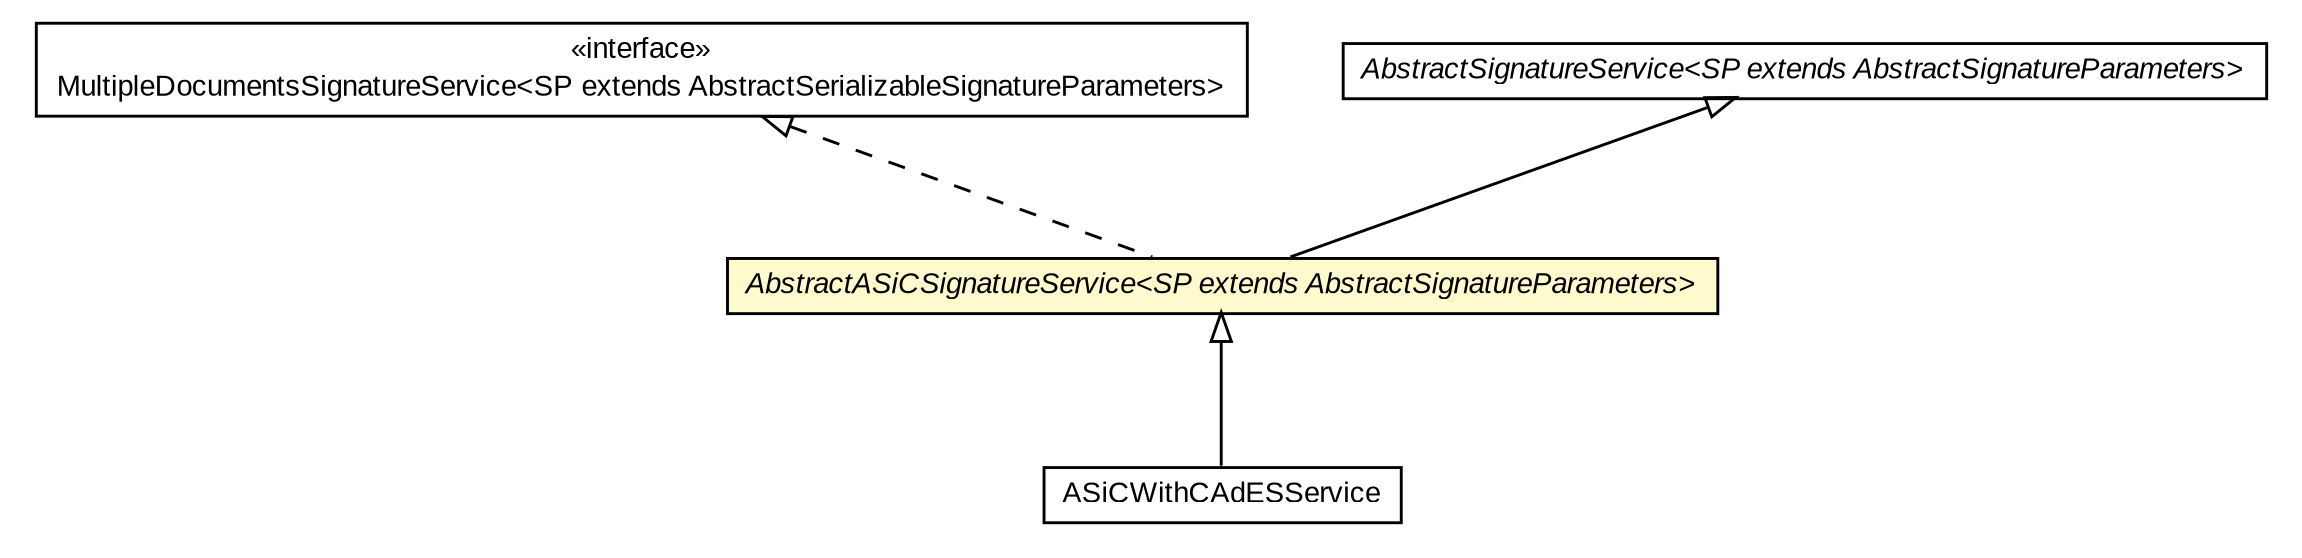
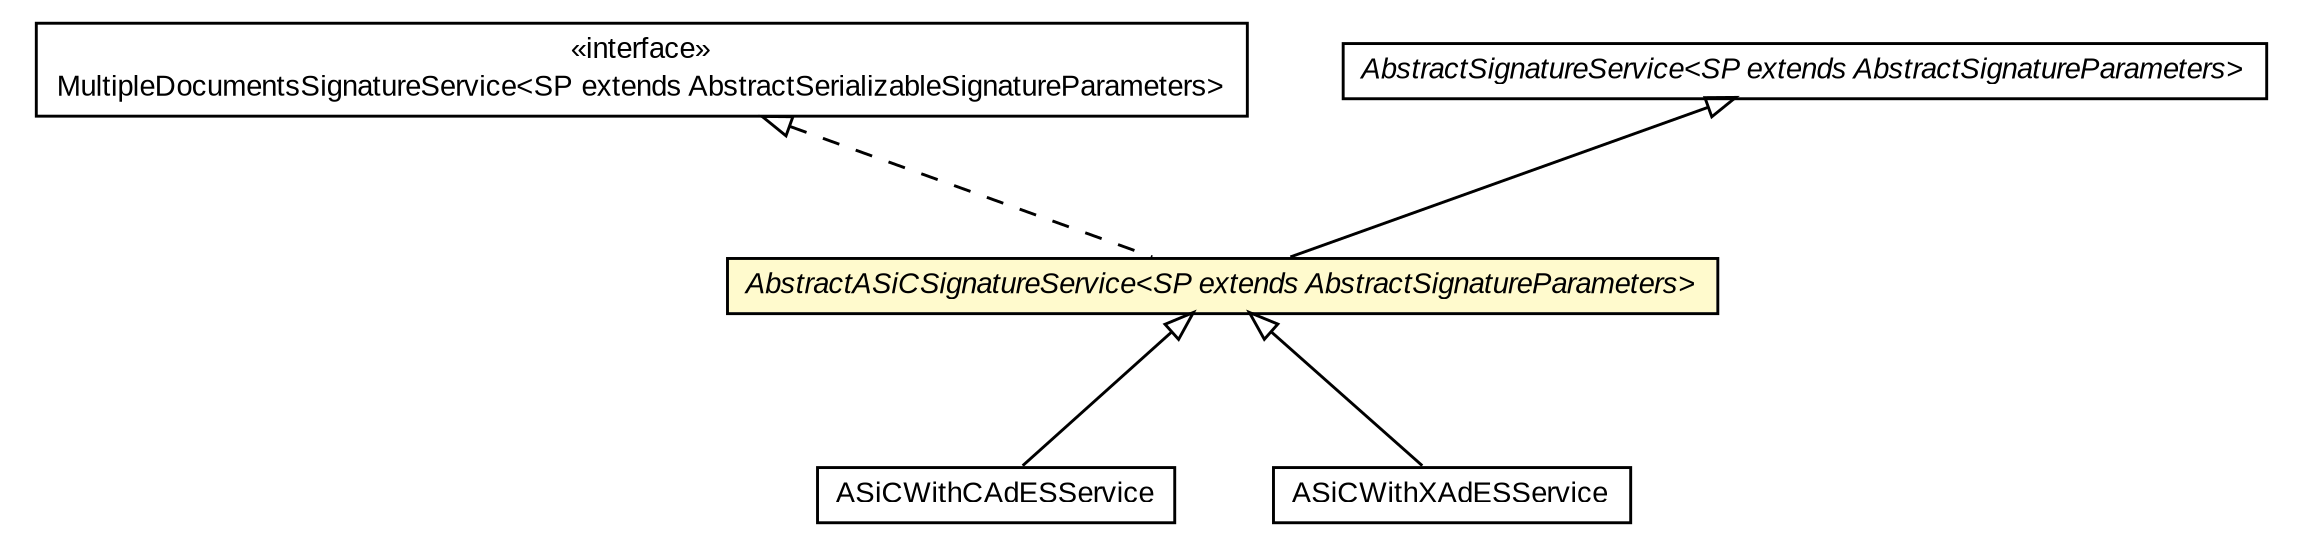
node "ASiCWithXAdESService": added
